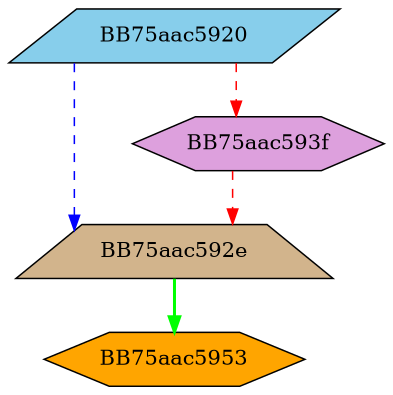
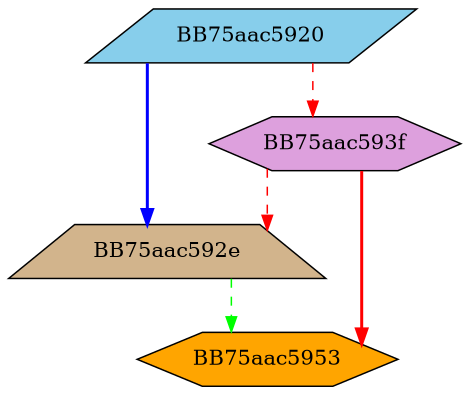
edge "BB75aac5920" -> "BB75aac592e": style dashed -> bold
edge "BB75aac593f" -> "BB75aac5953": added
edge "BB75aac592e" -> "BB75aac5953": style bold -> dashed
